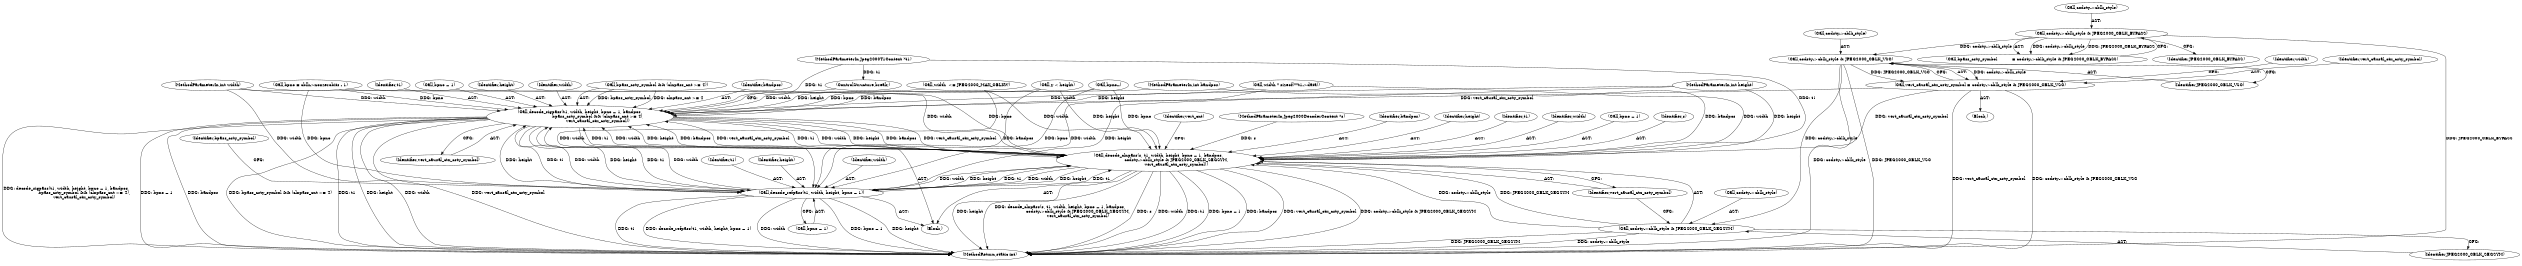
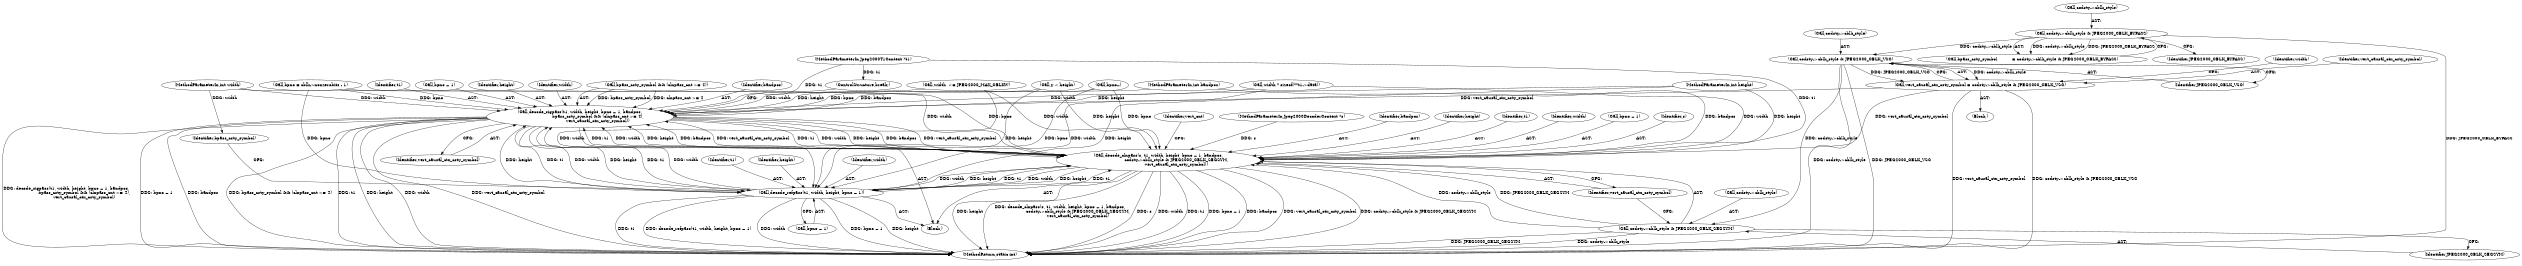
edge "(Call,y < height)" -> "(Call,decode_refpass(t1, width, height, bpno + 1))": label "DDG: bandpos" -> "DDG: height"
edge "(MethodParameterIn,int width)" -> "(Call,decode_refpass(t1, width, height, bpno + 1))": now "(MethodParameterIn,int width)" -> "(Identifier,bpass_csty_symbol)"
